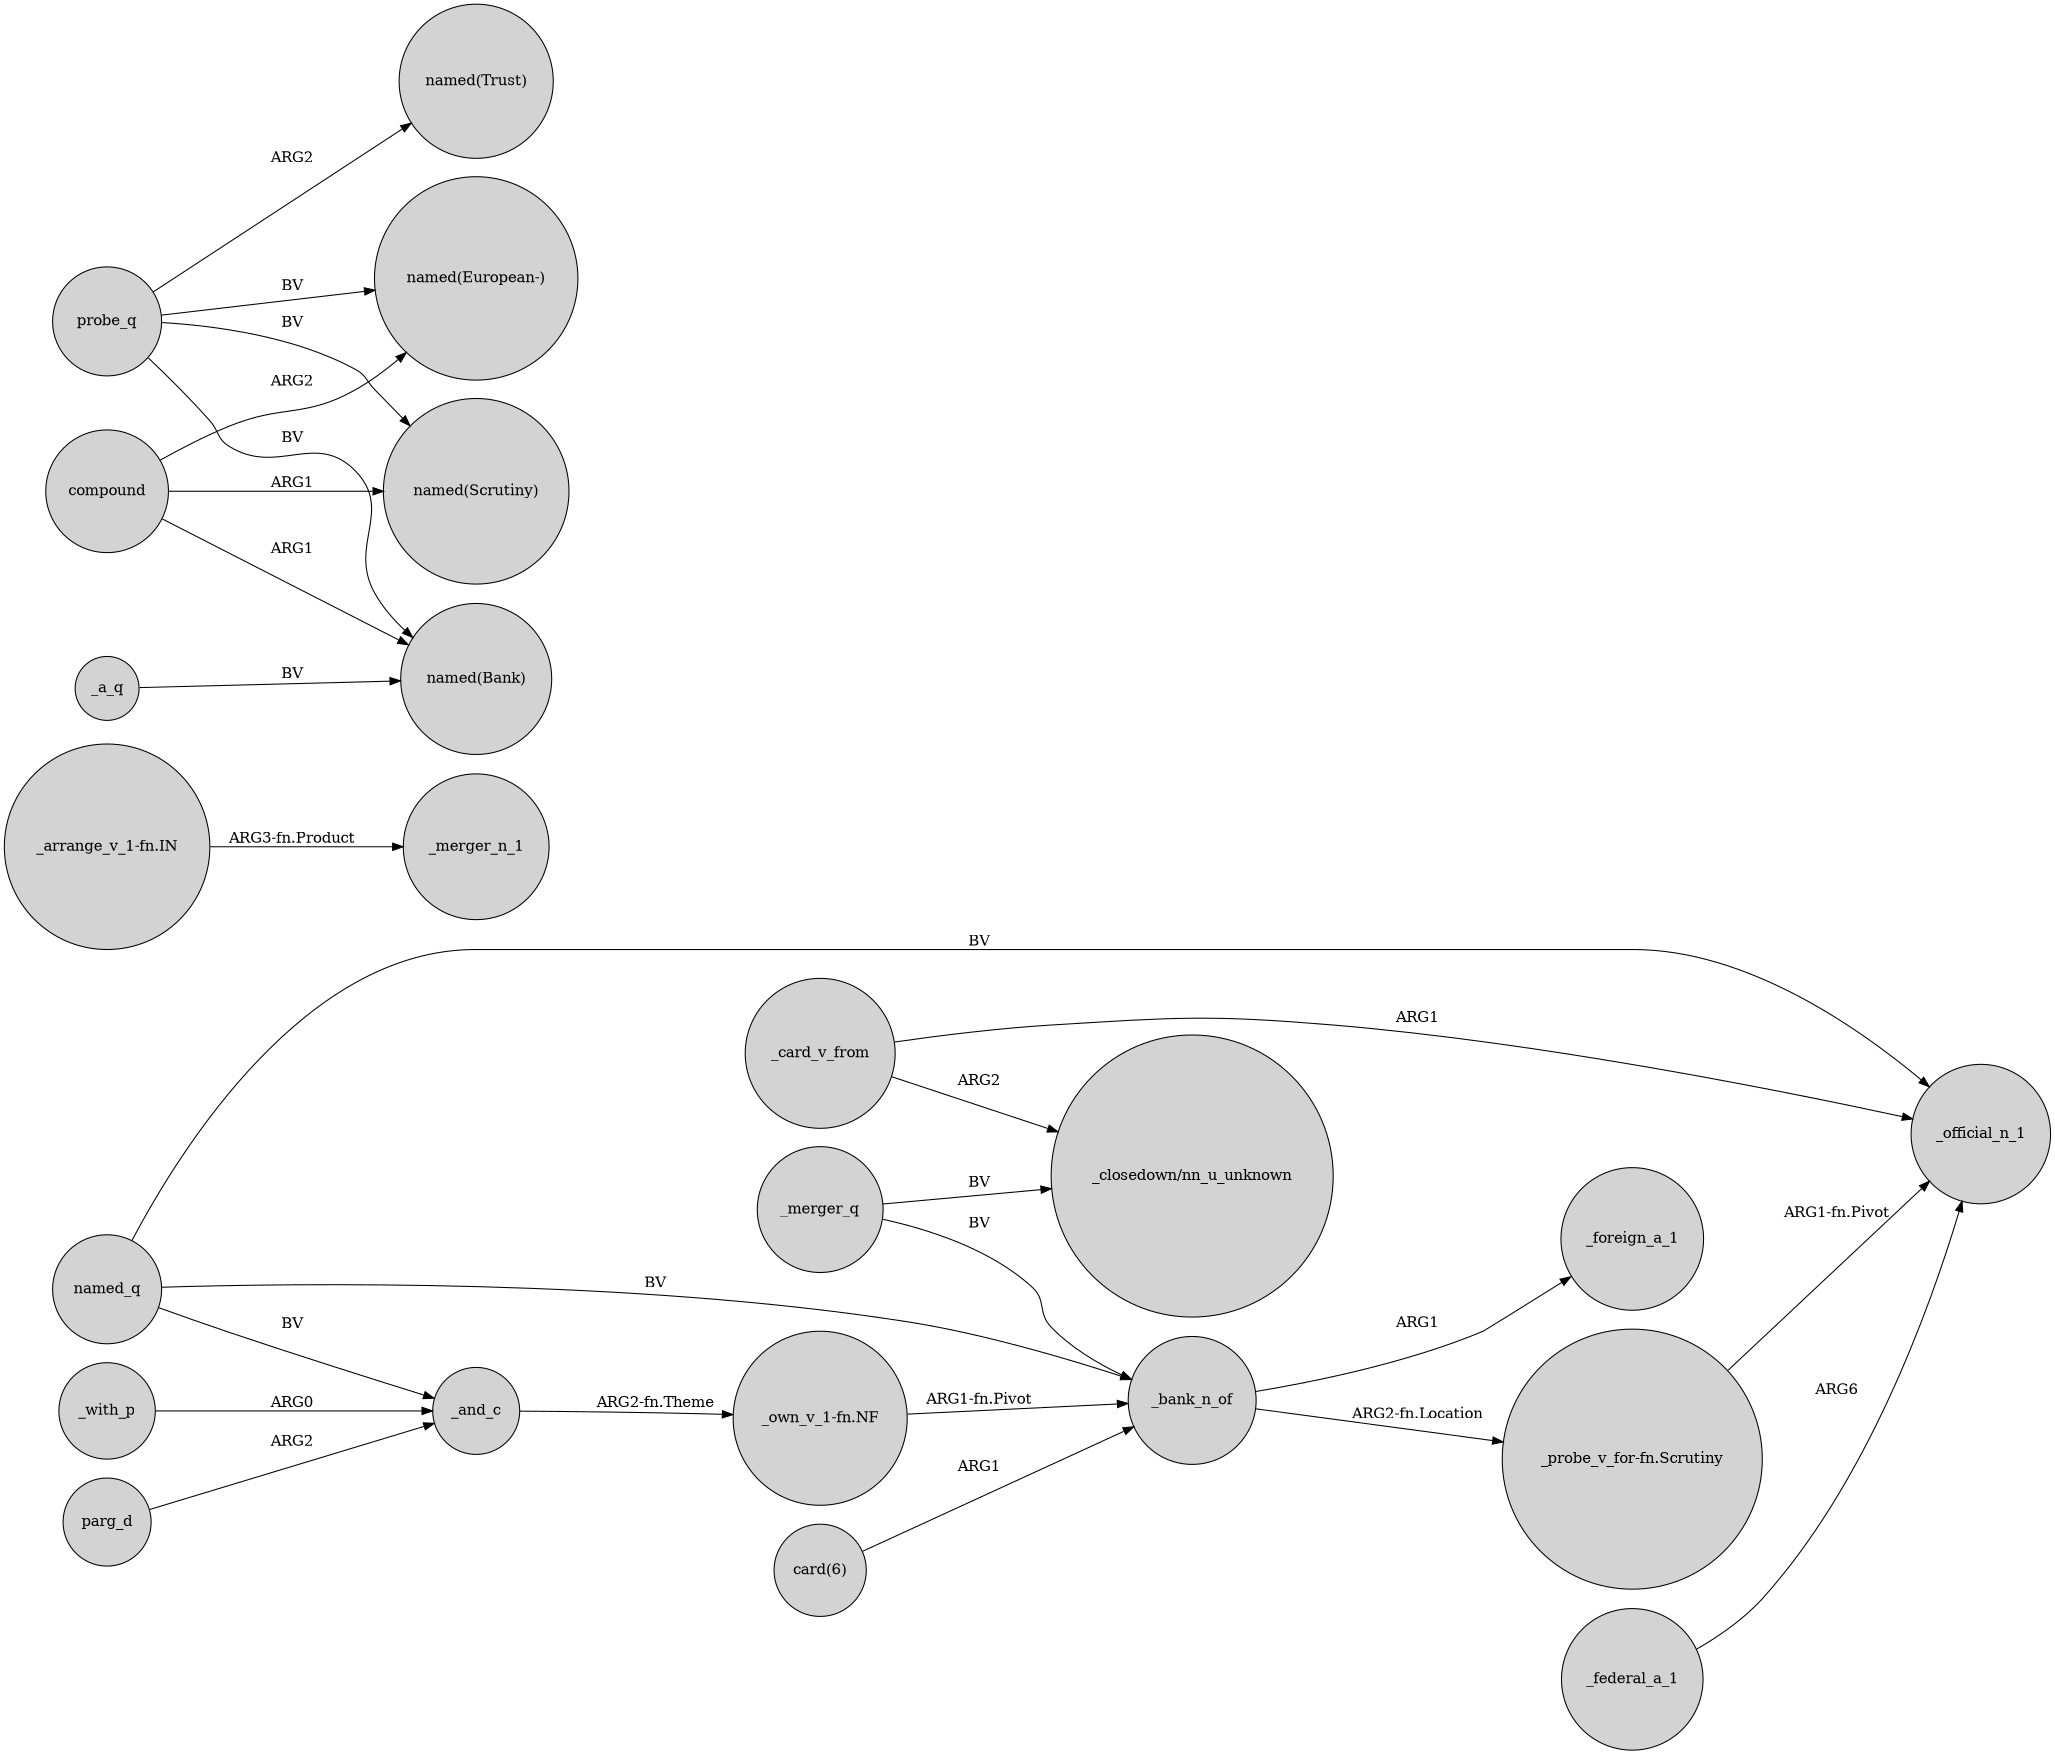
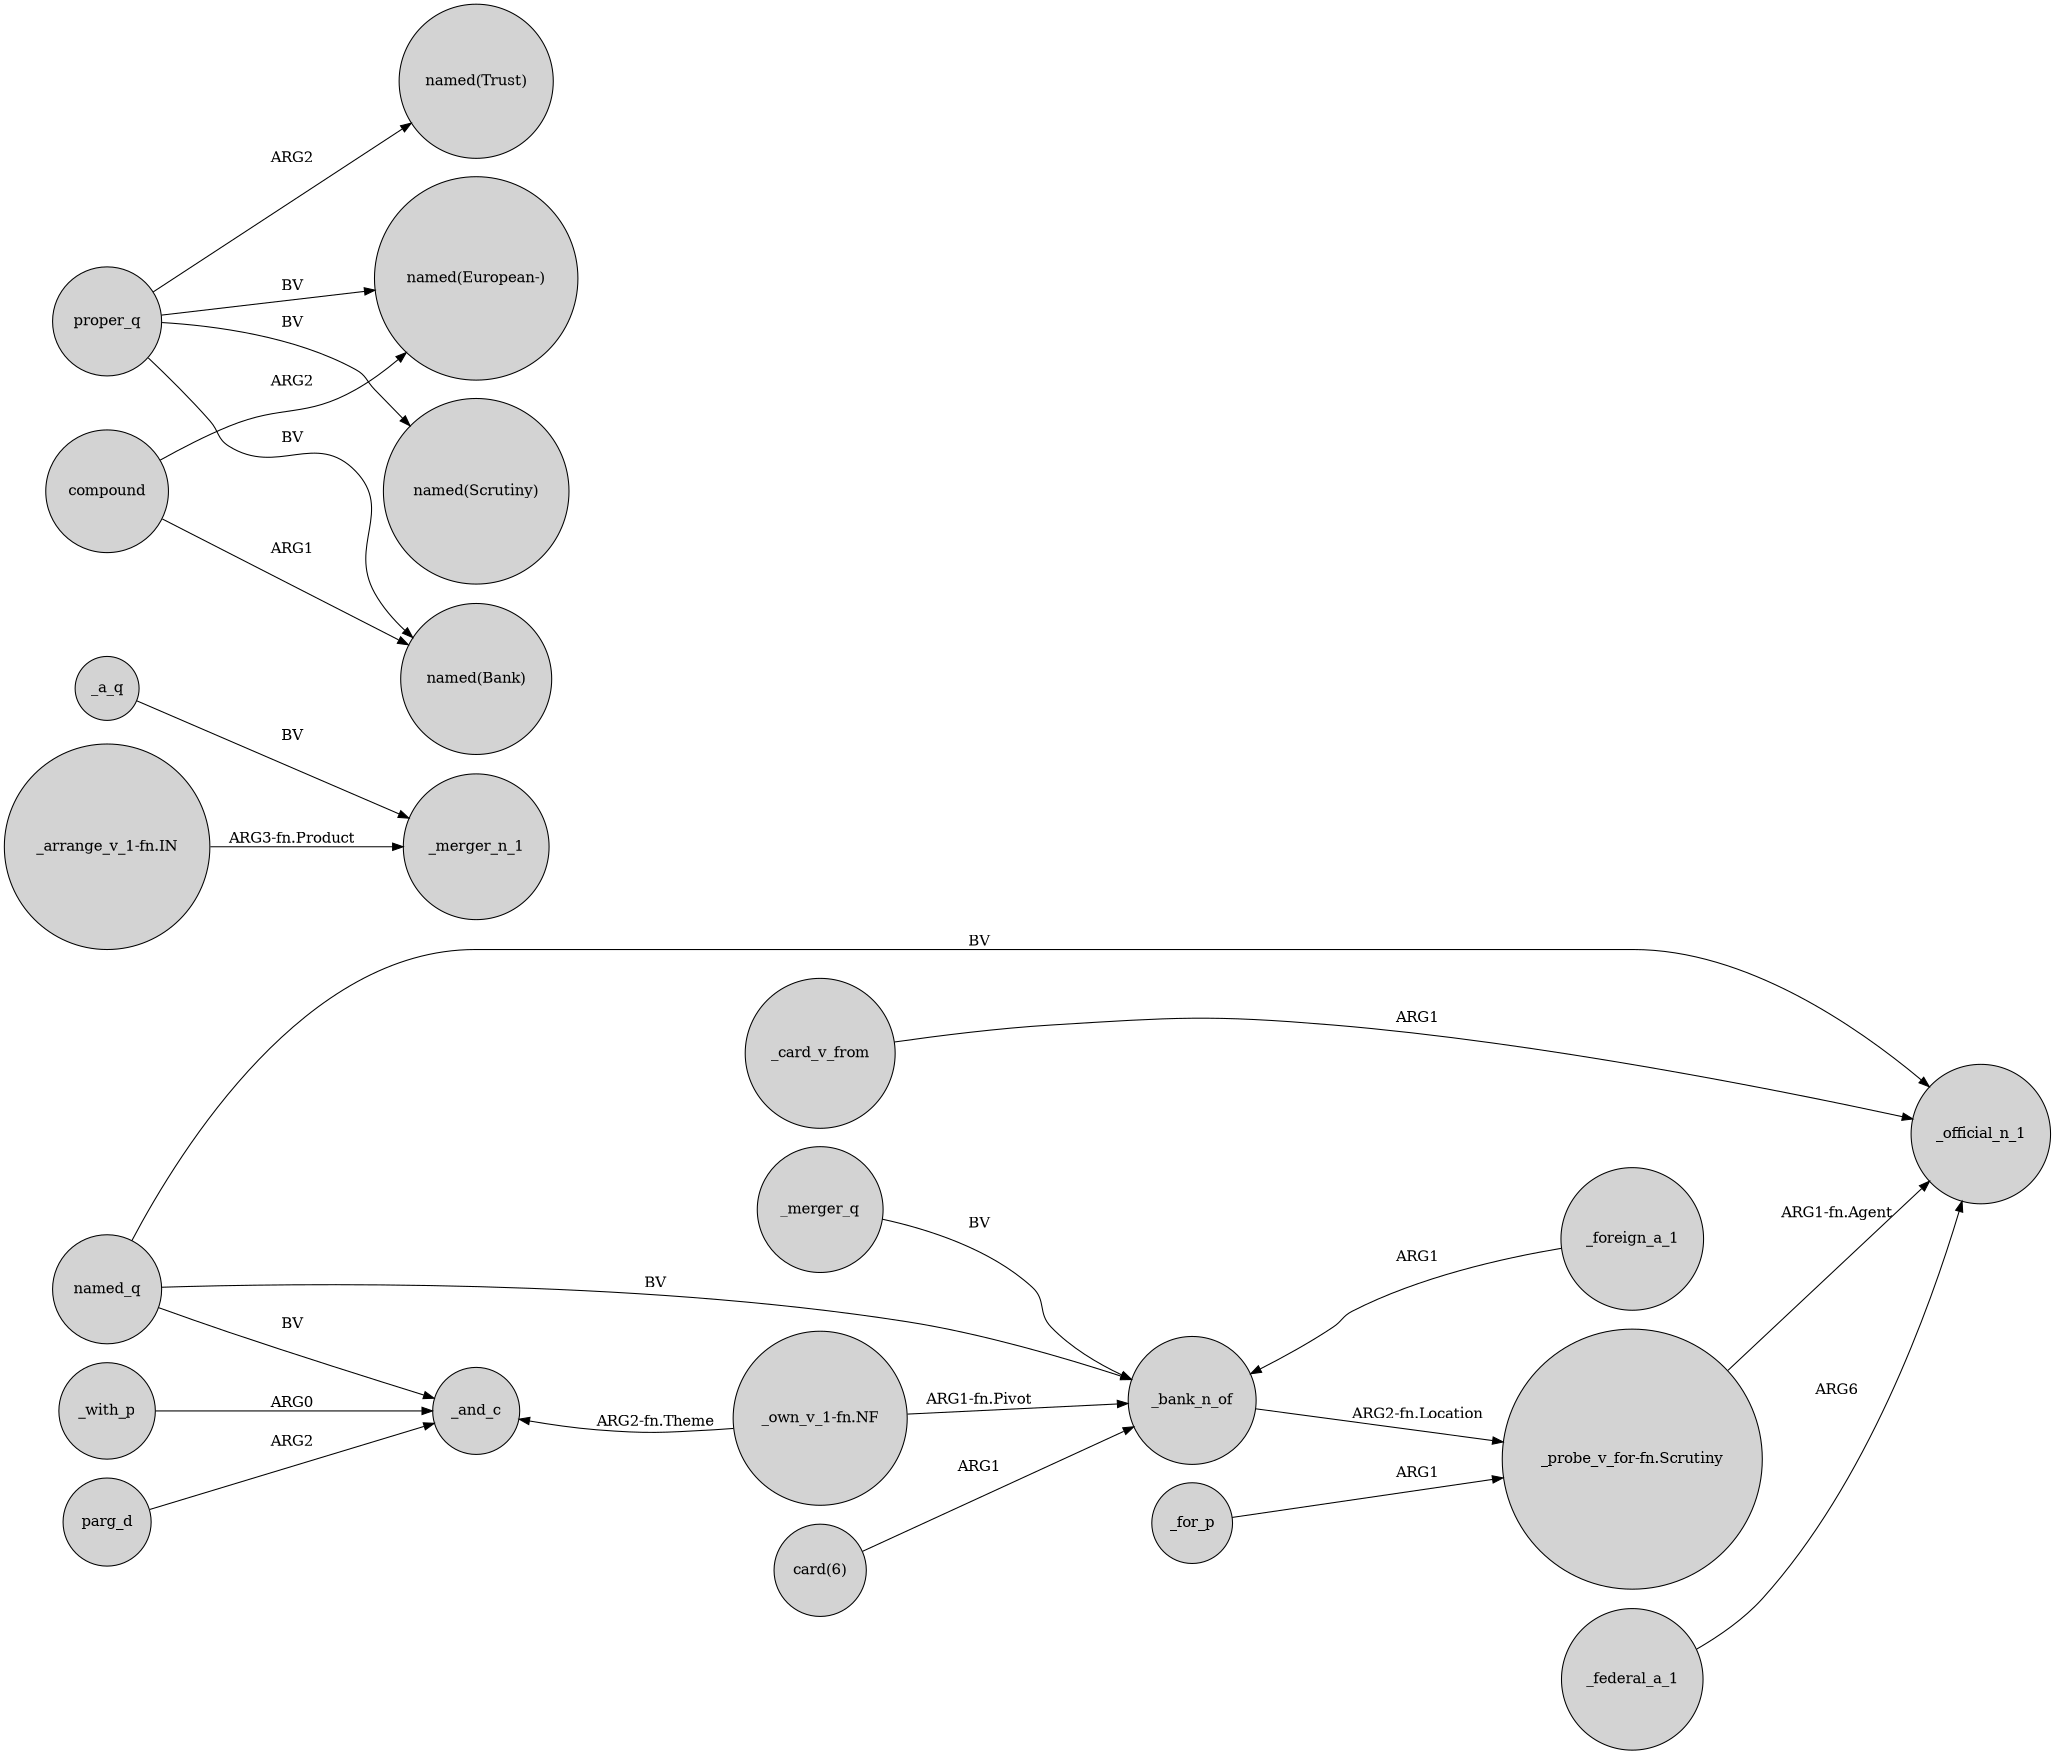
node "probe_q": label "probe_q" -> "proper_q"
edge "compound" -> "named(Scrutiny)": removed, label "ARG1"
edge "_a_q" -> "named(Bank)": now "_a_q" -> "_merger_n_1"
node "_closedown/nn_u_unknown": removed
edge "_probe_v_for-fn.Scrutiny" -> "_official_n_1": label "ARG1-fn.Pivot" -> "ARG1-fn.Agent"
edge "_bank_n_of" -> "_foreign_a_1": reversed
edge "_and_c" -> "_own_v_1-fn.NF": reversed
node "_for_p": added
